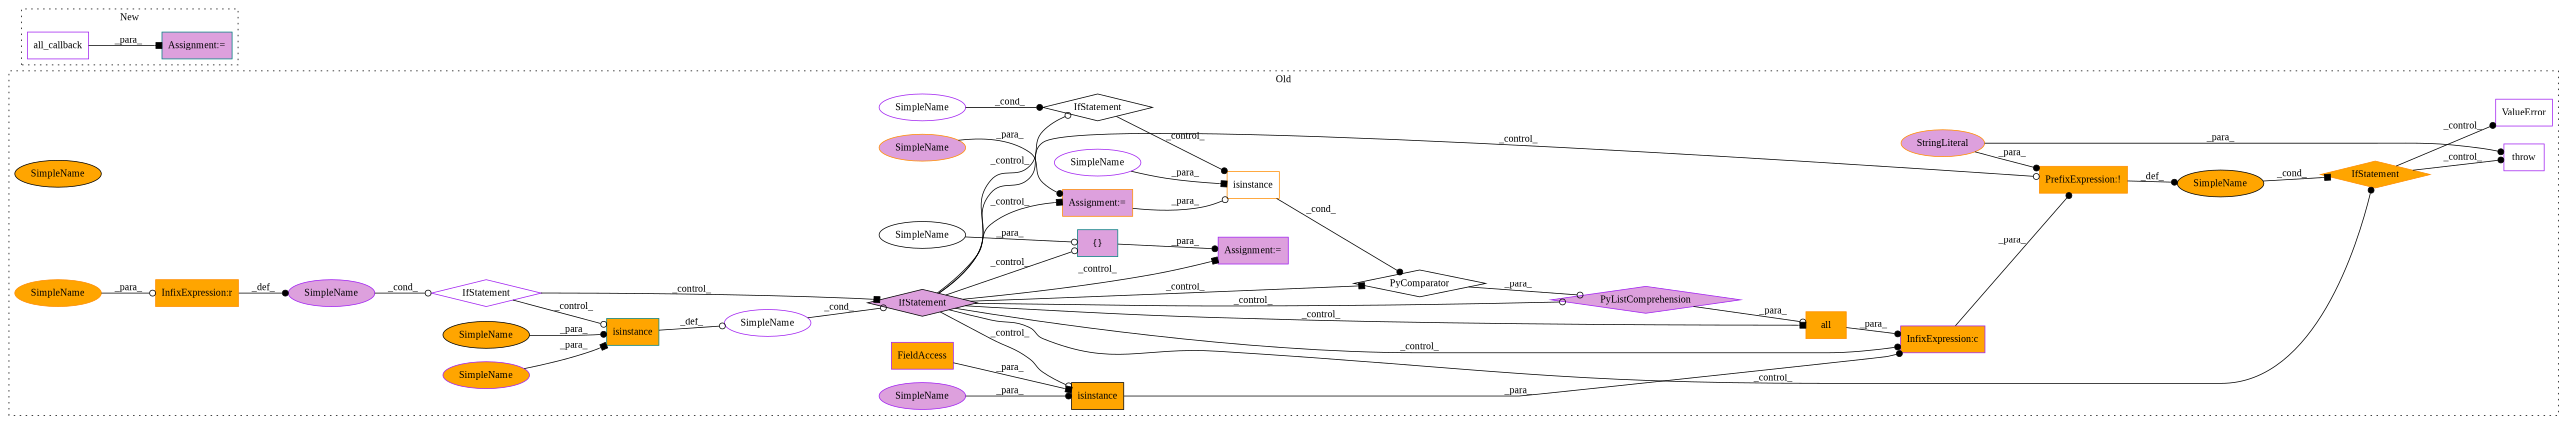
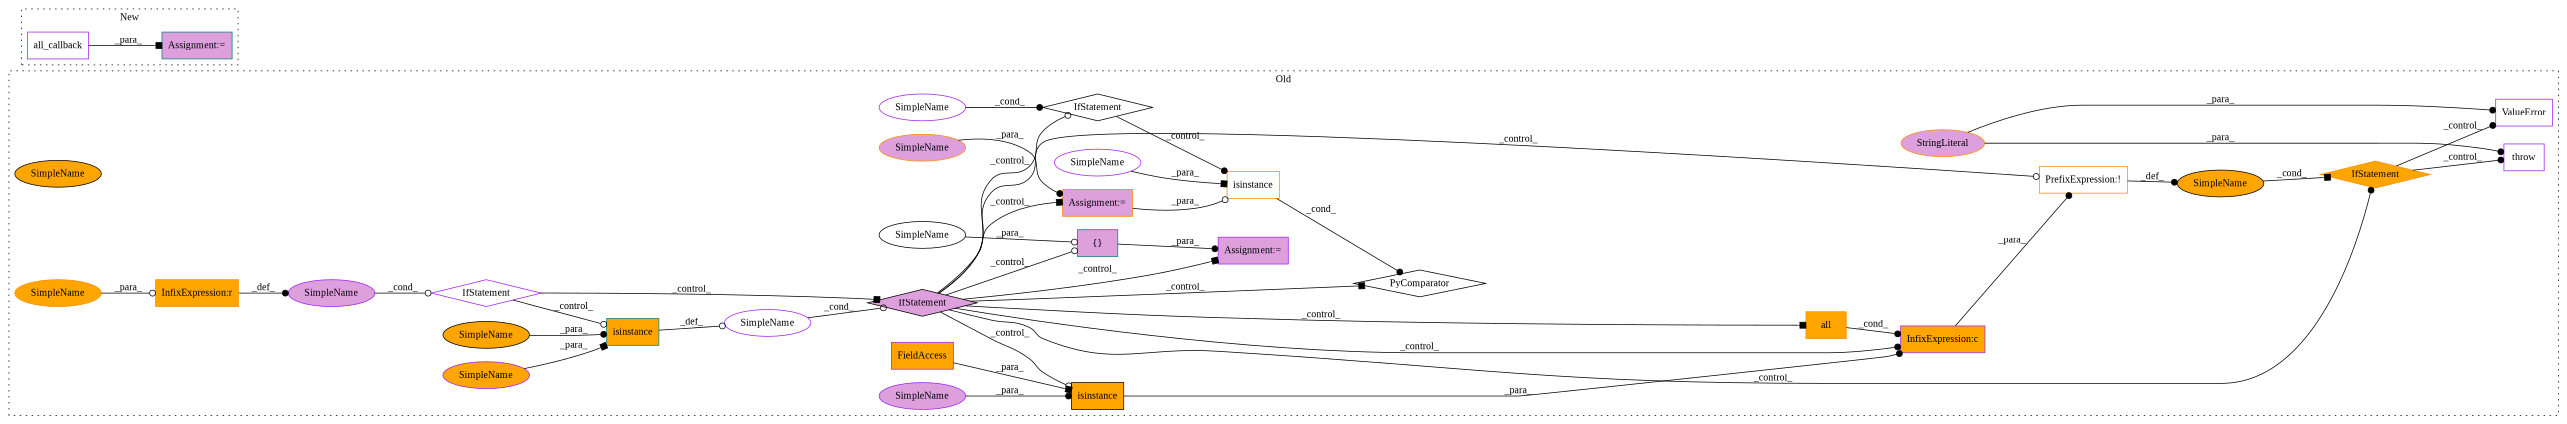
edge "StringLiteral" -> "PrefixExpression:!": now "StringLiteral" -> "ValueError"
node "PrefixExpression:!": fillcolor orange -> white
node "PyListComprehension": removed
edge "all" -> "InfixExpression:c": label "_para_" -> "_cond_"
